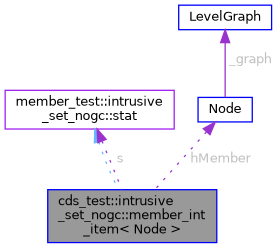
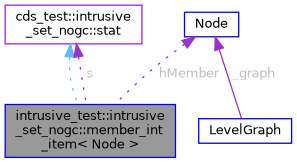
edge "Node" -> "LevelGraph": reversed
node "member_test::intrusive _set_nogc::stat": label "member_test::intrusive _set_nogc::stat" -> "cds_test::intrusive _set_nogc::stat"
node "cds_test::intrusive _set_nogc::member_int _item< Node >": label "cds_test::intrusive _set_nogc::member_int _item< Node >" -> "intrusive_test::intrusive _set_nogc::member_int _item< Node >"
